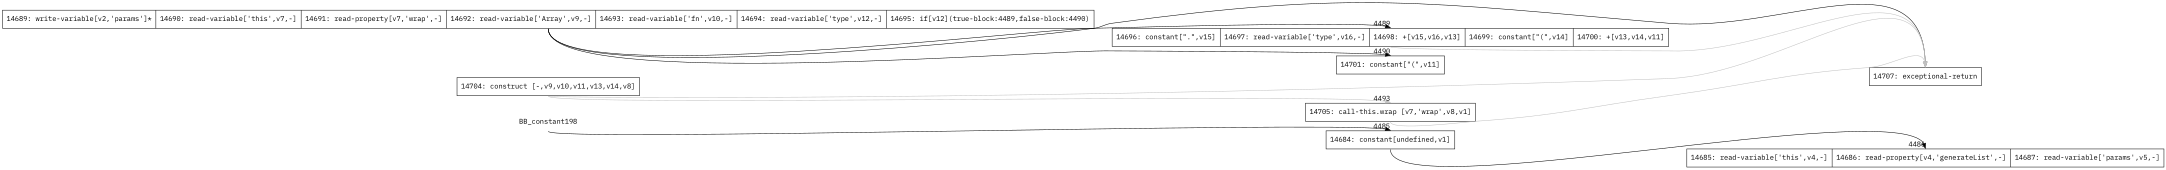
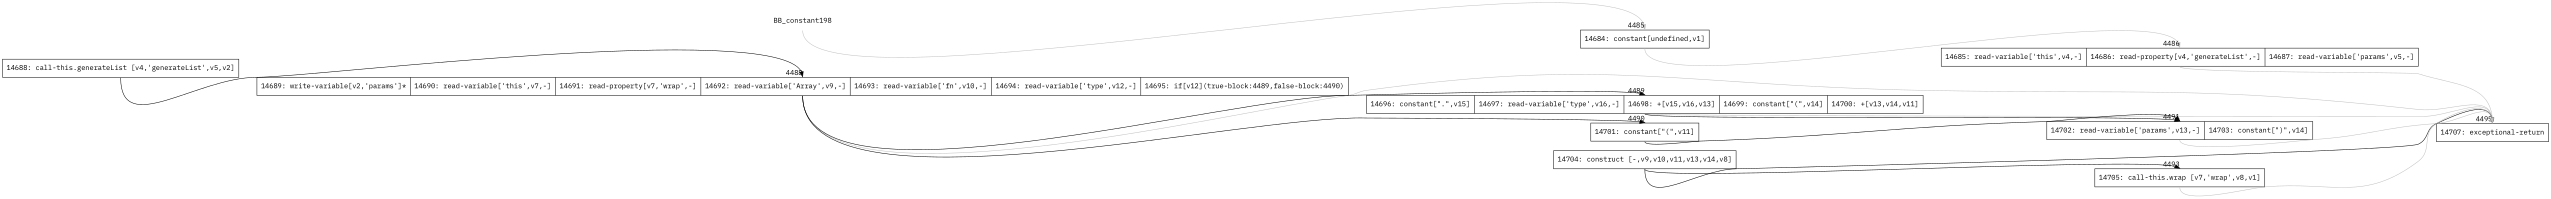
edge "14689: write-variable[v2,'params']*" -> "14707: exceptional-return": color black -> gray
node "14688: call-this.generateList [v4,'generateList',v5,v2]": added
edge "14685: read-variable['this',v4,-]" -> "14707: exceptional-return": added
edge "14704: construct [-,v9,v10,v11,v13,v14,v8]" -> "14707: exceptional-return": color gray -> black
edge "14704: construct [-,v9,v10,v11,v13,v14,v8]" -> "14705: call-this.wrap [v7,'wrap',v8,v1]": color gray -> black
edge "BB_constant198" -> "14684: constant[undefined,v1]": color black -> gray
node "14702: read-variable['params',v13,-]": added
edge "14684: constant[undefined,v1]" -> "14685: read-variable['this',v4,-]": color black -> gray
